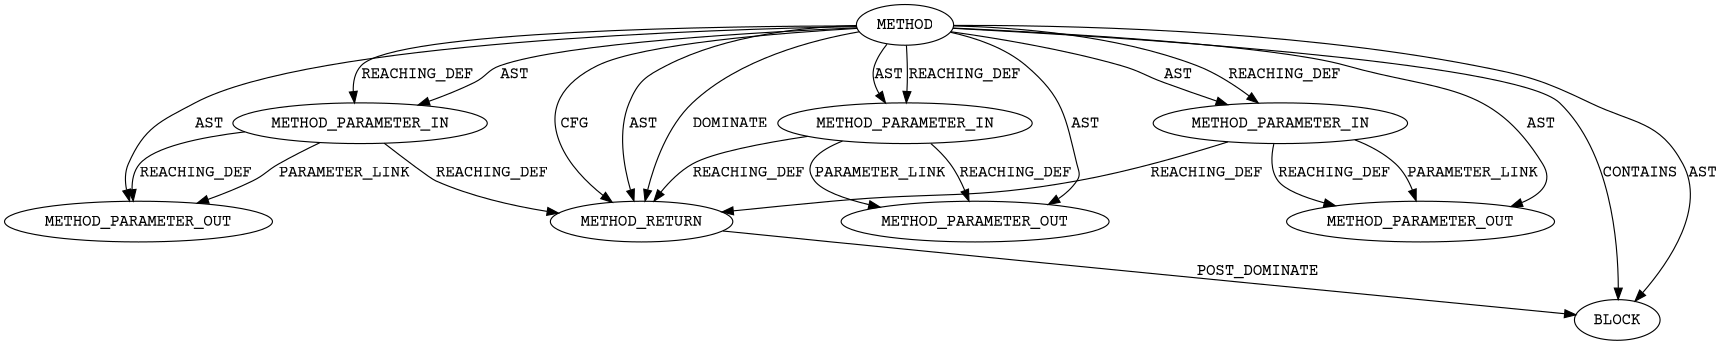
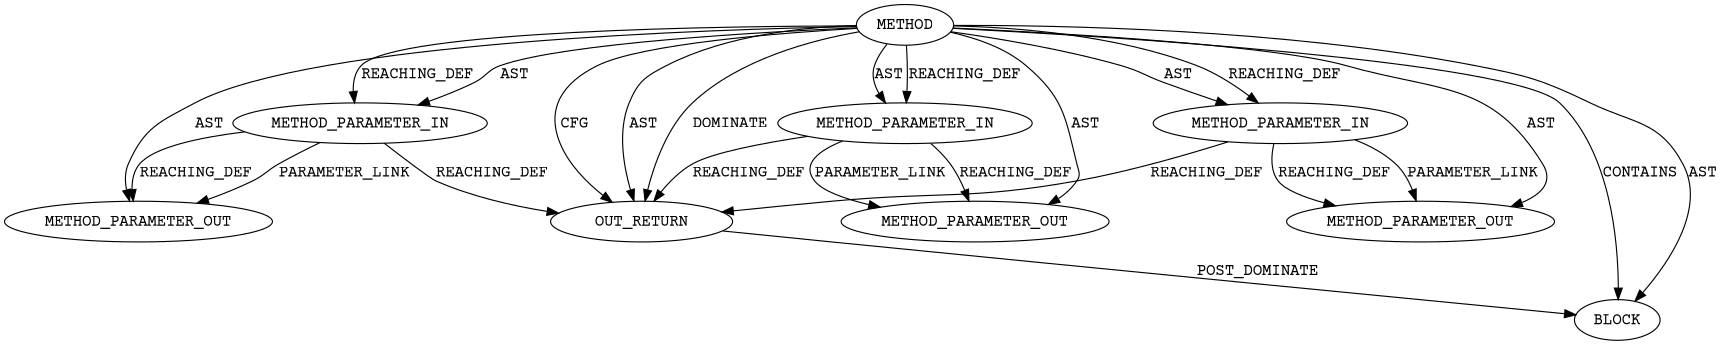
node "METHOD_RETURN": label "METHOD_RETURN" -> "OUT_RETURN"
